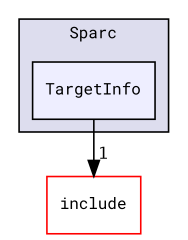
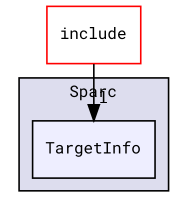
edge "TargetInfo" -> "include": reversed
